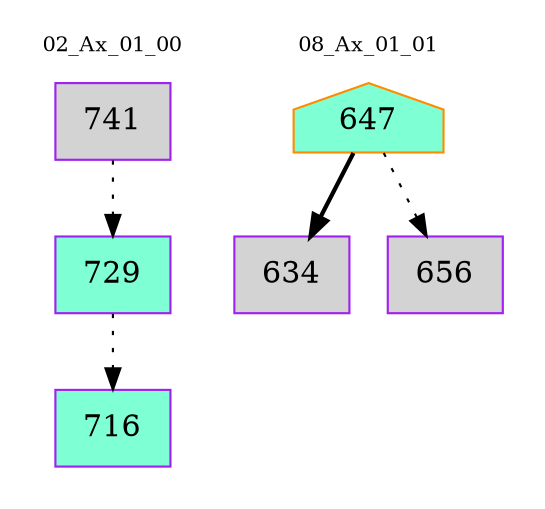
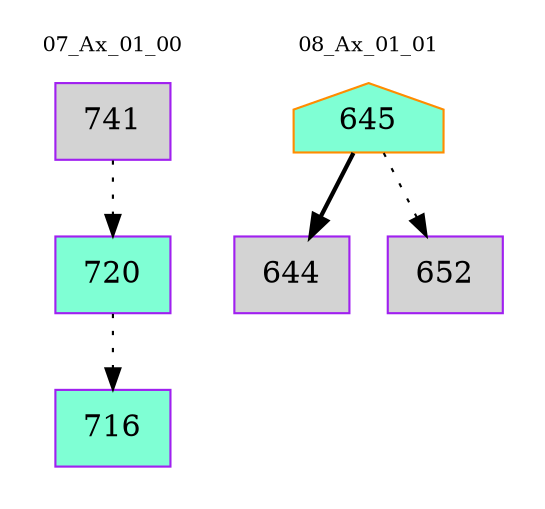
cluster "02_Ax_01_00": label "02_Ax_01_00" -> "07_Ax_01_00"
node "647": label "647" -> "645"
node "729": label "729" -> "720"
node "634": label "634" -> "644"
node "656": label "656" -> "652"
